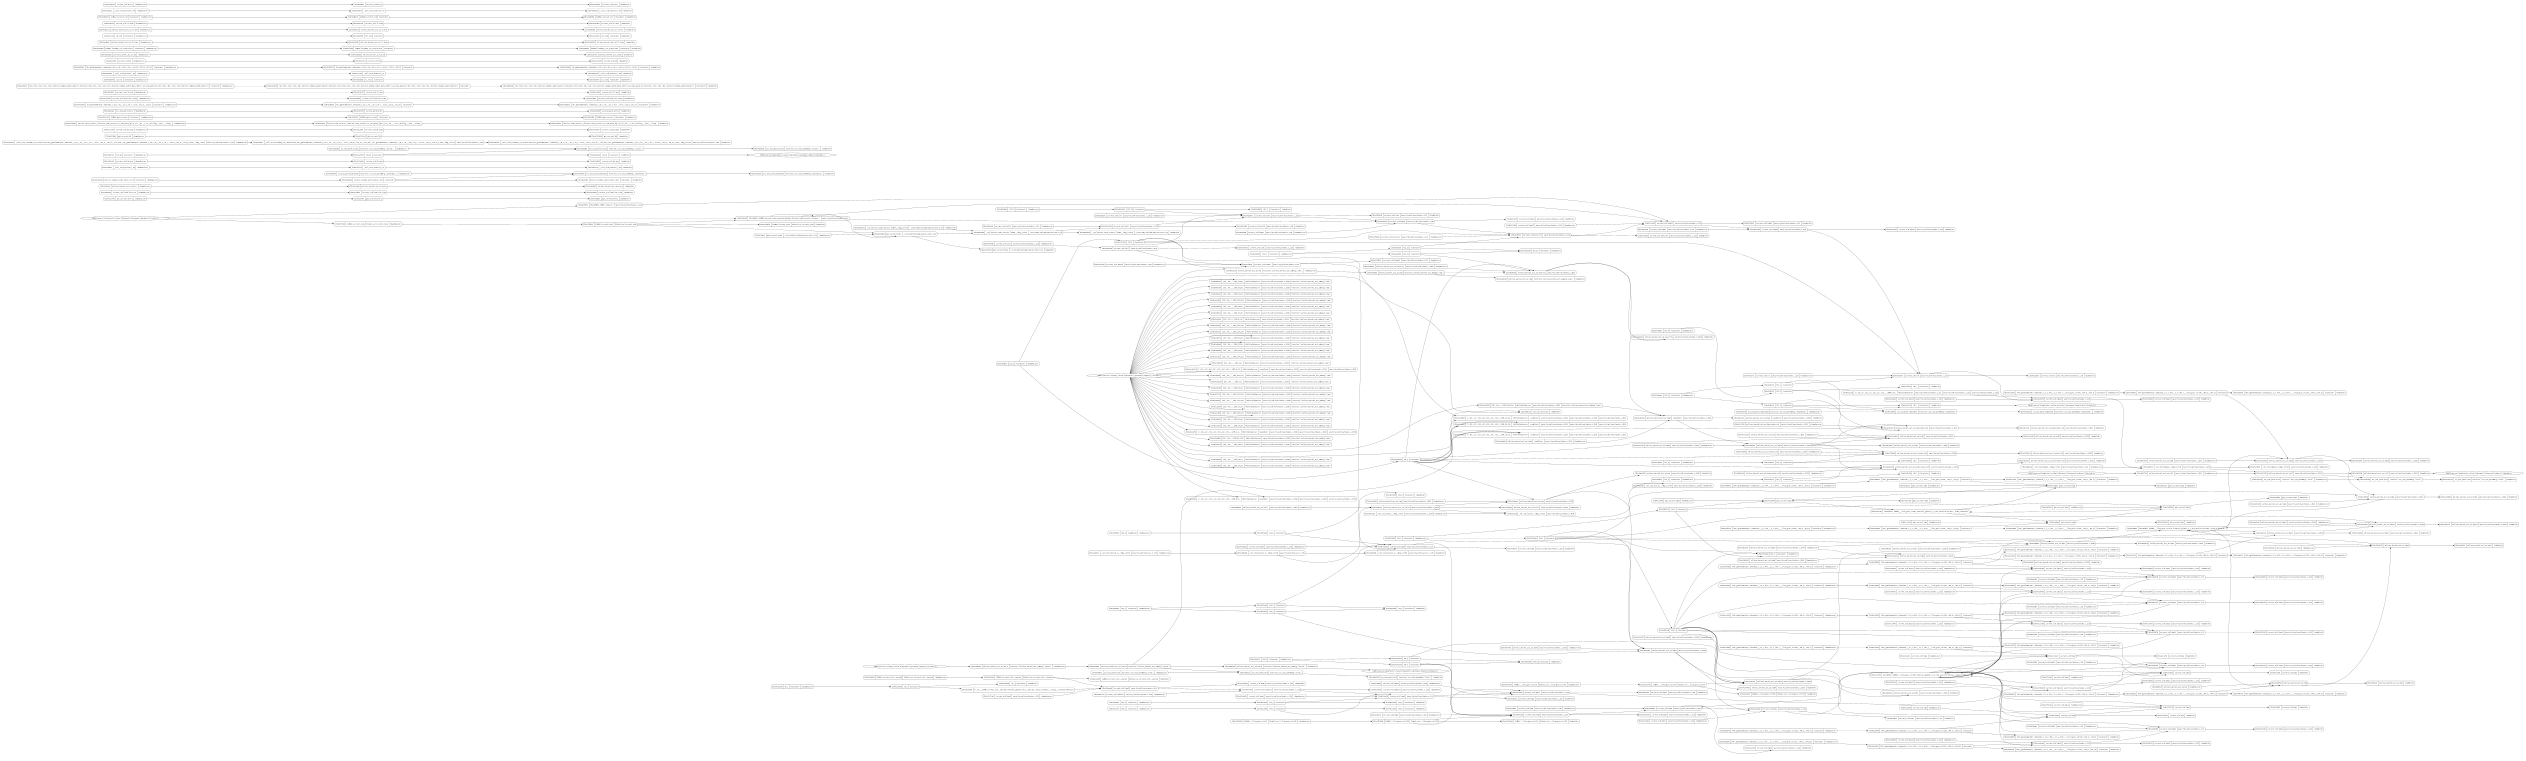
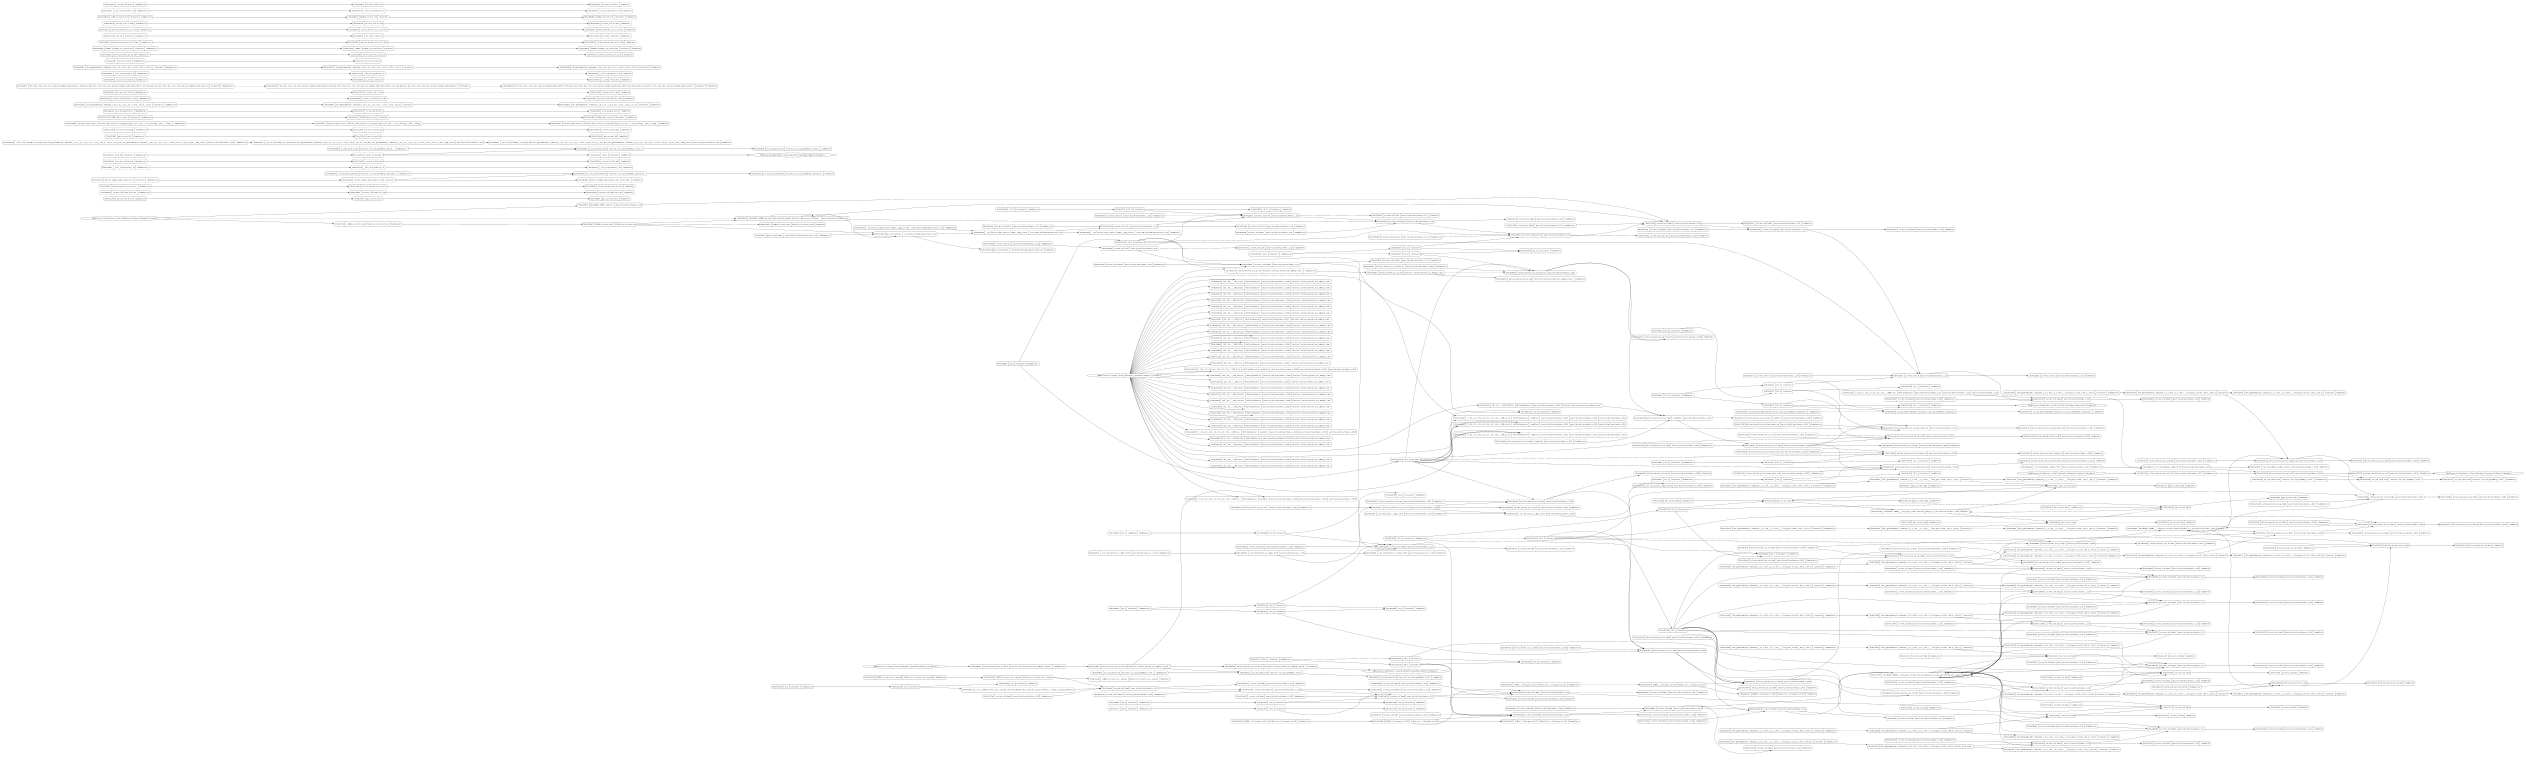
node "CE0x421c8f0": removed
edge "CE0x41e4a60" -> "CE0x41d6ed0": now "CE0x41e4a60" -> "CE0x41d6d60"
